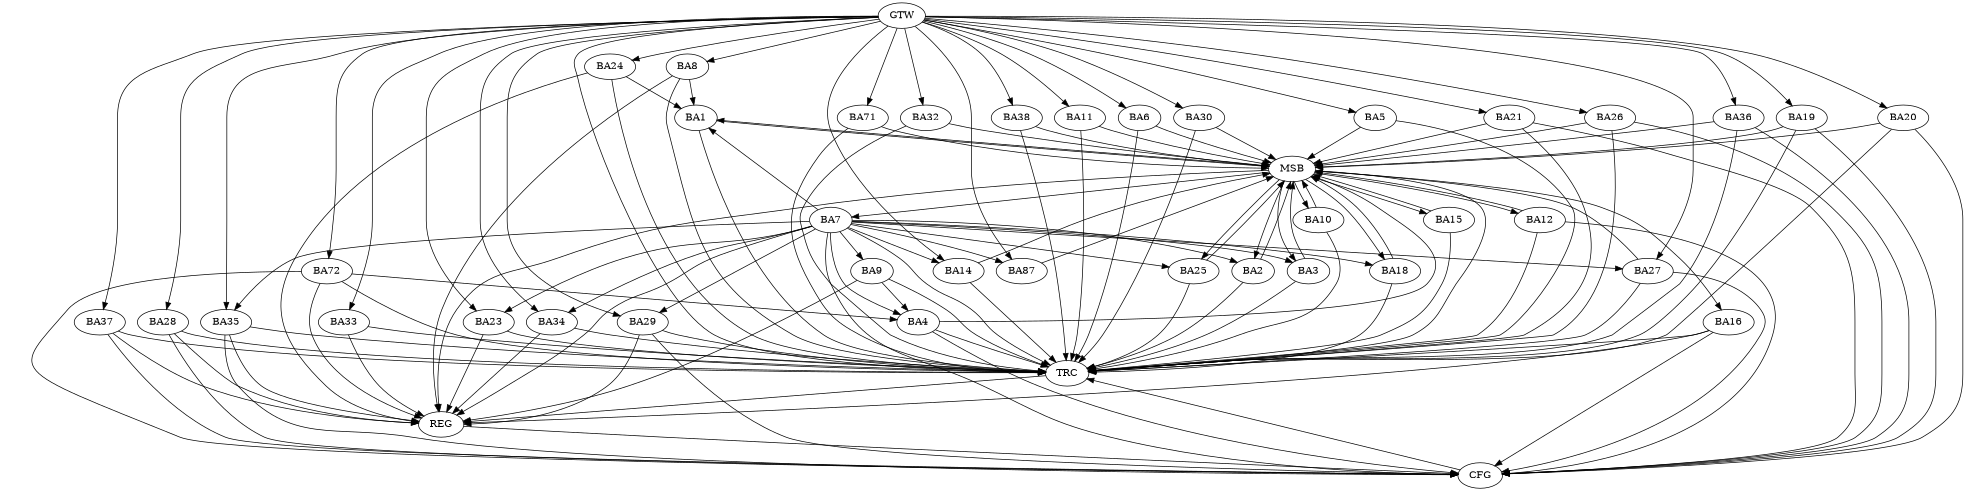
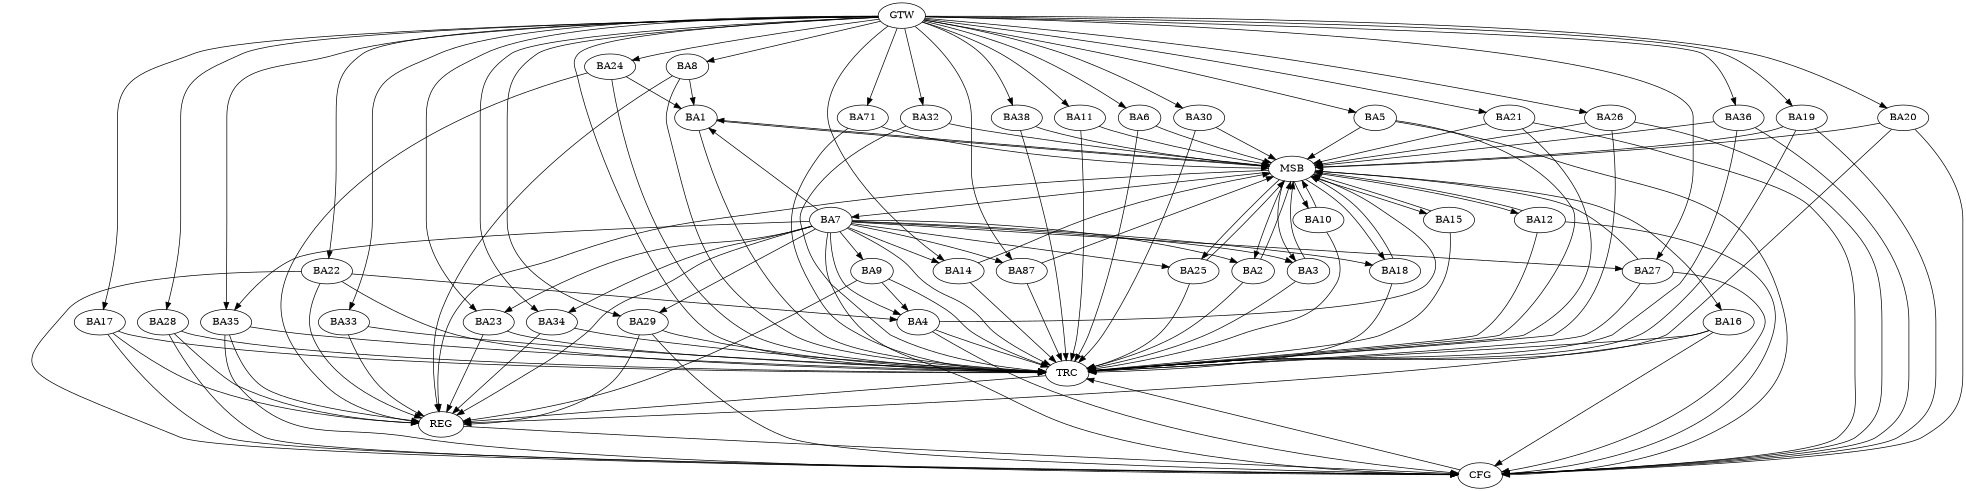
edge "BA5" -> "CFG": added
node "BA72": label "BA72" -> "BA22"
node "BA37": label "BA37" -> "BA17"
edge "MSB" -> "TRC": now "BA87" -> "TRC"
